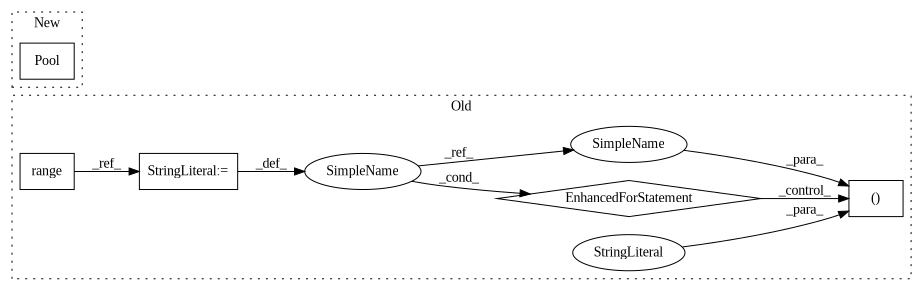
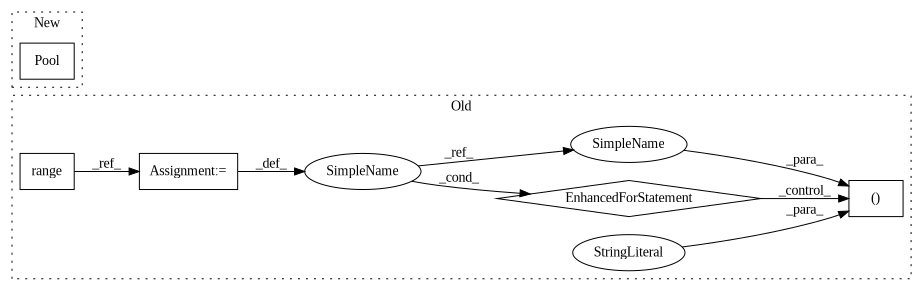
node "StringLiteral:=": label "StringLiteral:=" -> "Assignment:="
